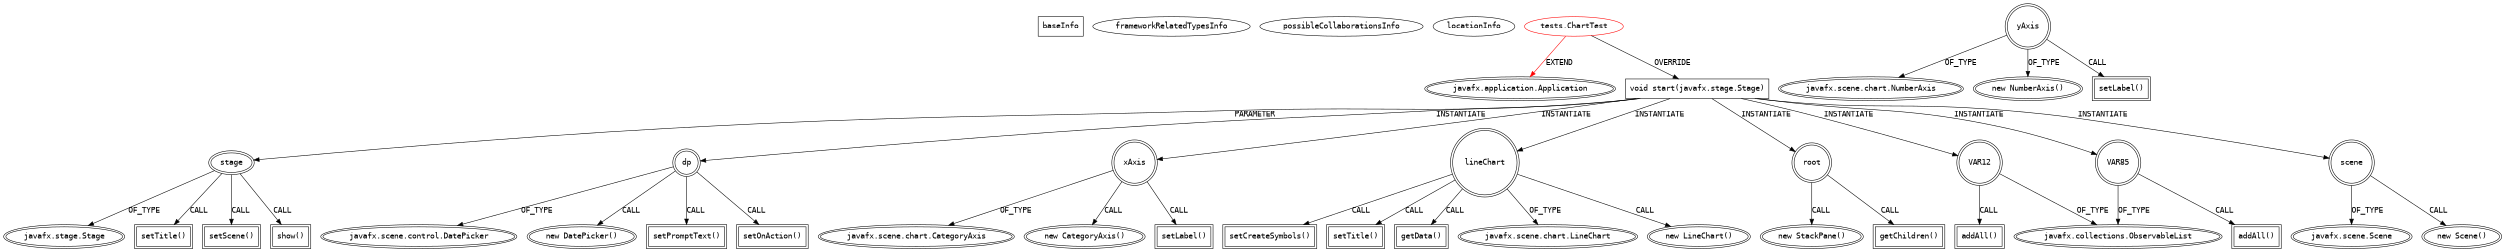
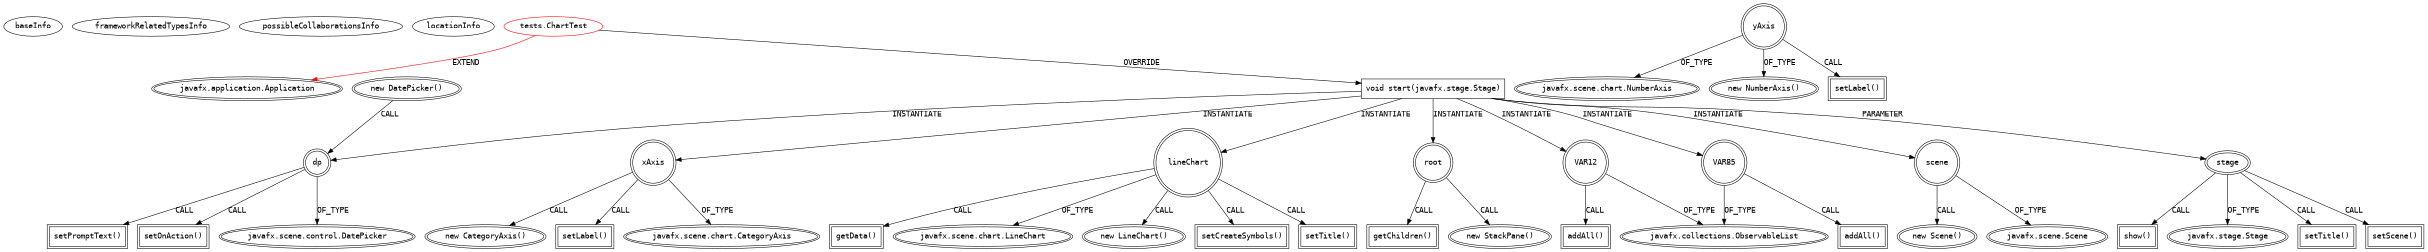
node "baseInfo": shape box -> ellipse
edge "dp" -> "new DatePicker()": reversed
